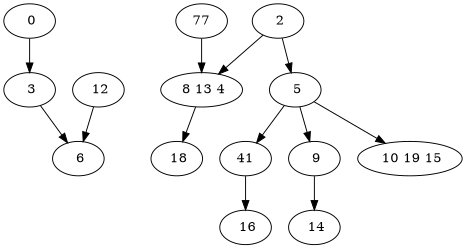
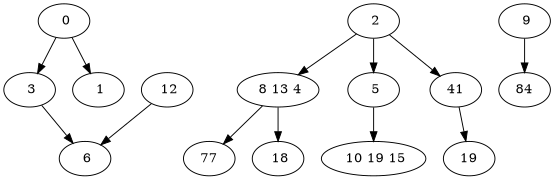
edge "77" -> "8 13 4": reversed
node "1": added
edge "5" -> "41": now "2" -> "41"
edge "5" -> "9": removed
node "16": label "16" -> "19"
node "14": label "14" -> "84"
